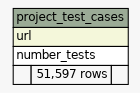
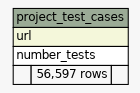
node "project_test_cases": text "51,597 rows" -> "56,597 rows"
